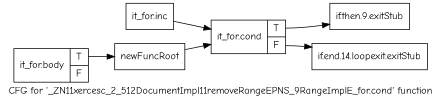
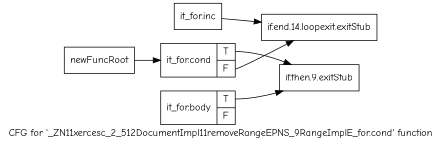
edge "it_for.inc" -> "it_for.cond": now "it_for.inc" -> "if.end.14.loopexit.exitStub"
edge "it_for.body" -> "newFuncRoot": now "it_for.body" -> "if.then.9.exitStub"
